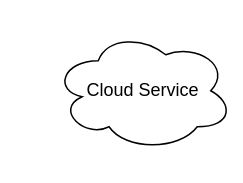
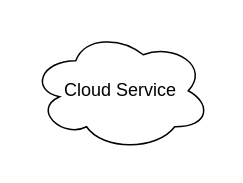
node "Cloud Service": moved (143, 91) -> (121, 91)
